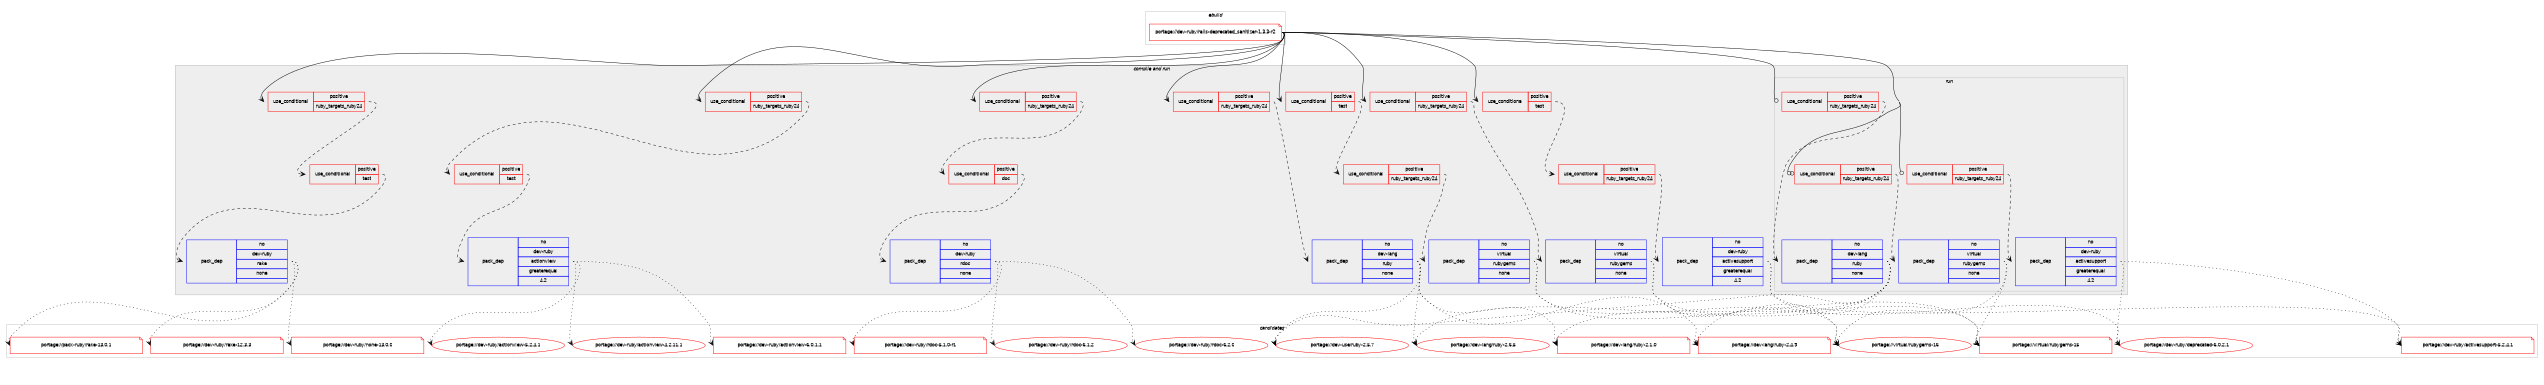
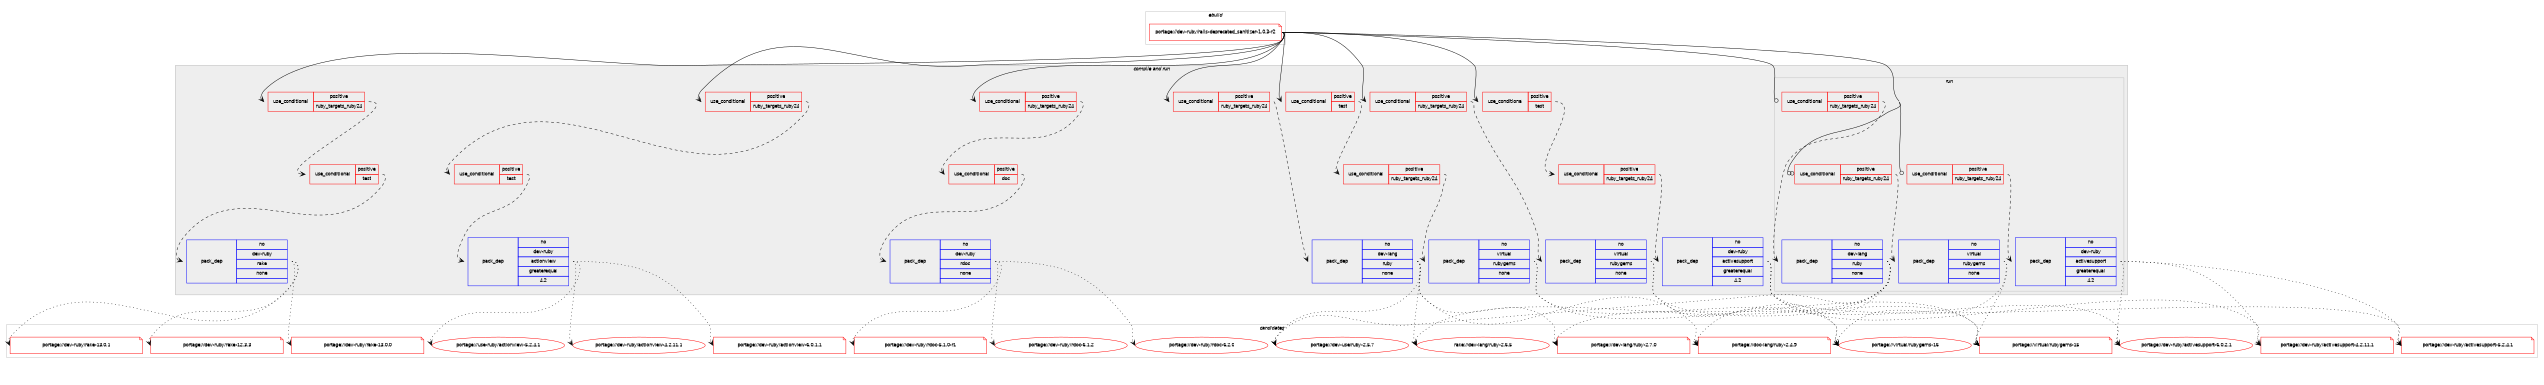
node "portage://dev-ruby/rails-deprecated_sanitizer-1.3.3-r2": label "portage://dev-ruby/rails-deprecated_sanitizer-1.3.3-r2" -> "portage://dev-ruby/rails-deprecated_sanitizer-1.0.3-r2"
node "portage://pack-ruby/rake-13.0.1": label "portage://pack-ruby/rake-13.0.1" -> "portage://dev-ruby/rake-13.0.1"
node "portage://dev-ruby/none-13.0.0": label "portage://dev-ruby/none-13.0.0" -> "portage://dev-ruby/rake-13.0.0"
node "portage://dev-ruby/actionview-5.2.4.1": label "portage://dev-ruby/actionview-5.2.4.1" -> "portage://use-ruby/actionview-5.2.4.1"
node "portage://dev-lang/ruby-2.6.5": label "portage://dev-lang/ruby-2.6.5" -> "rake://dev-lang/ruby-2.6.5"
node "portage://dev-lang/ruby-2.1.0": label "portage://dev-lang/ruby-2.1.0" -> "portage://dev-lang/ruby-2.7.0"
node "portage://dev-lang/ruby-2.4.9": label "portage://dev-lang/ruby-2.4.9" -> "portage://doc-lang/ruby-2.4.9"
node "portage://dev-ruby/deprecated-6.0.2.1": label "portage://dev-ruby/deprecated-6.0.2.1" -> "portage://dev-ruby/activesupport-6.0.2.1"
node "portage://dev-ruby/activesupport-4.2.11.1": added
